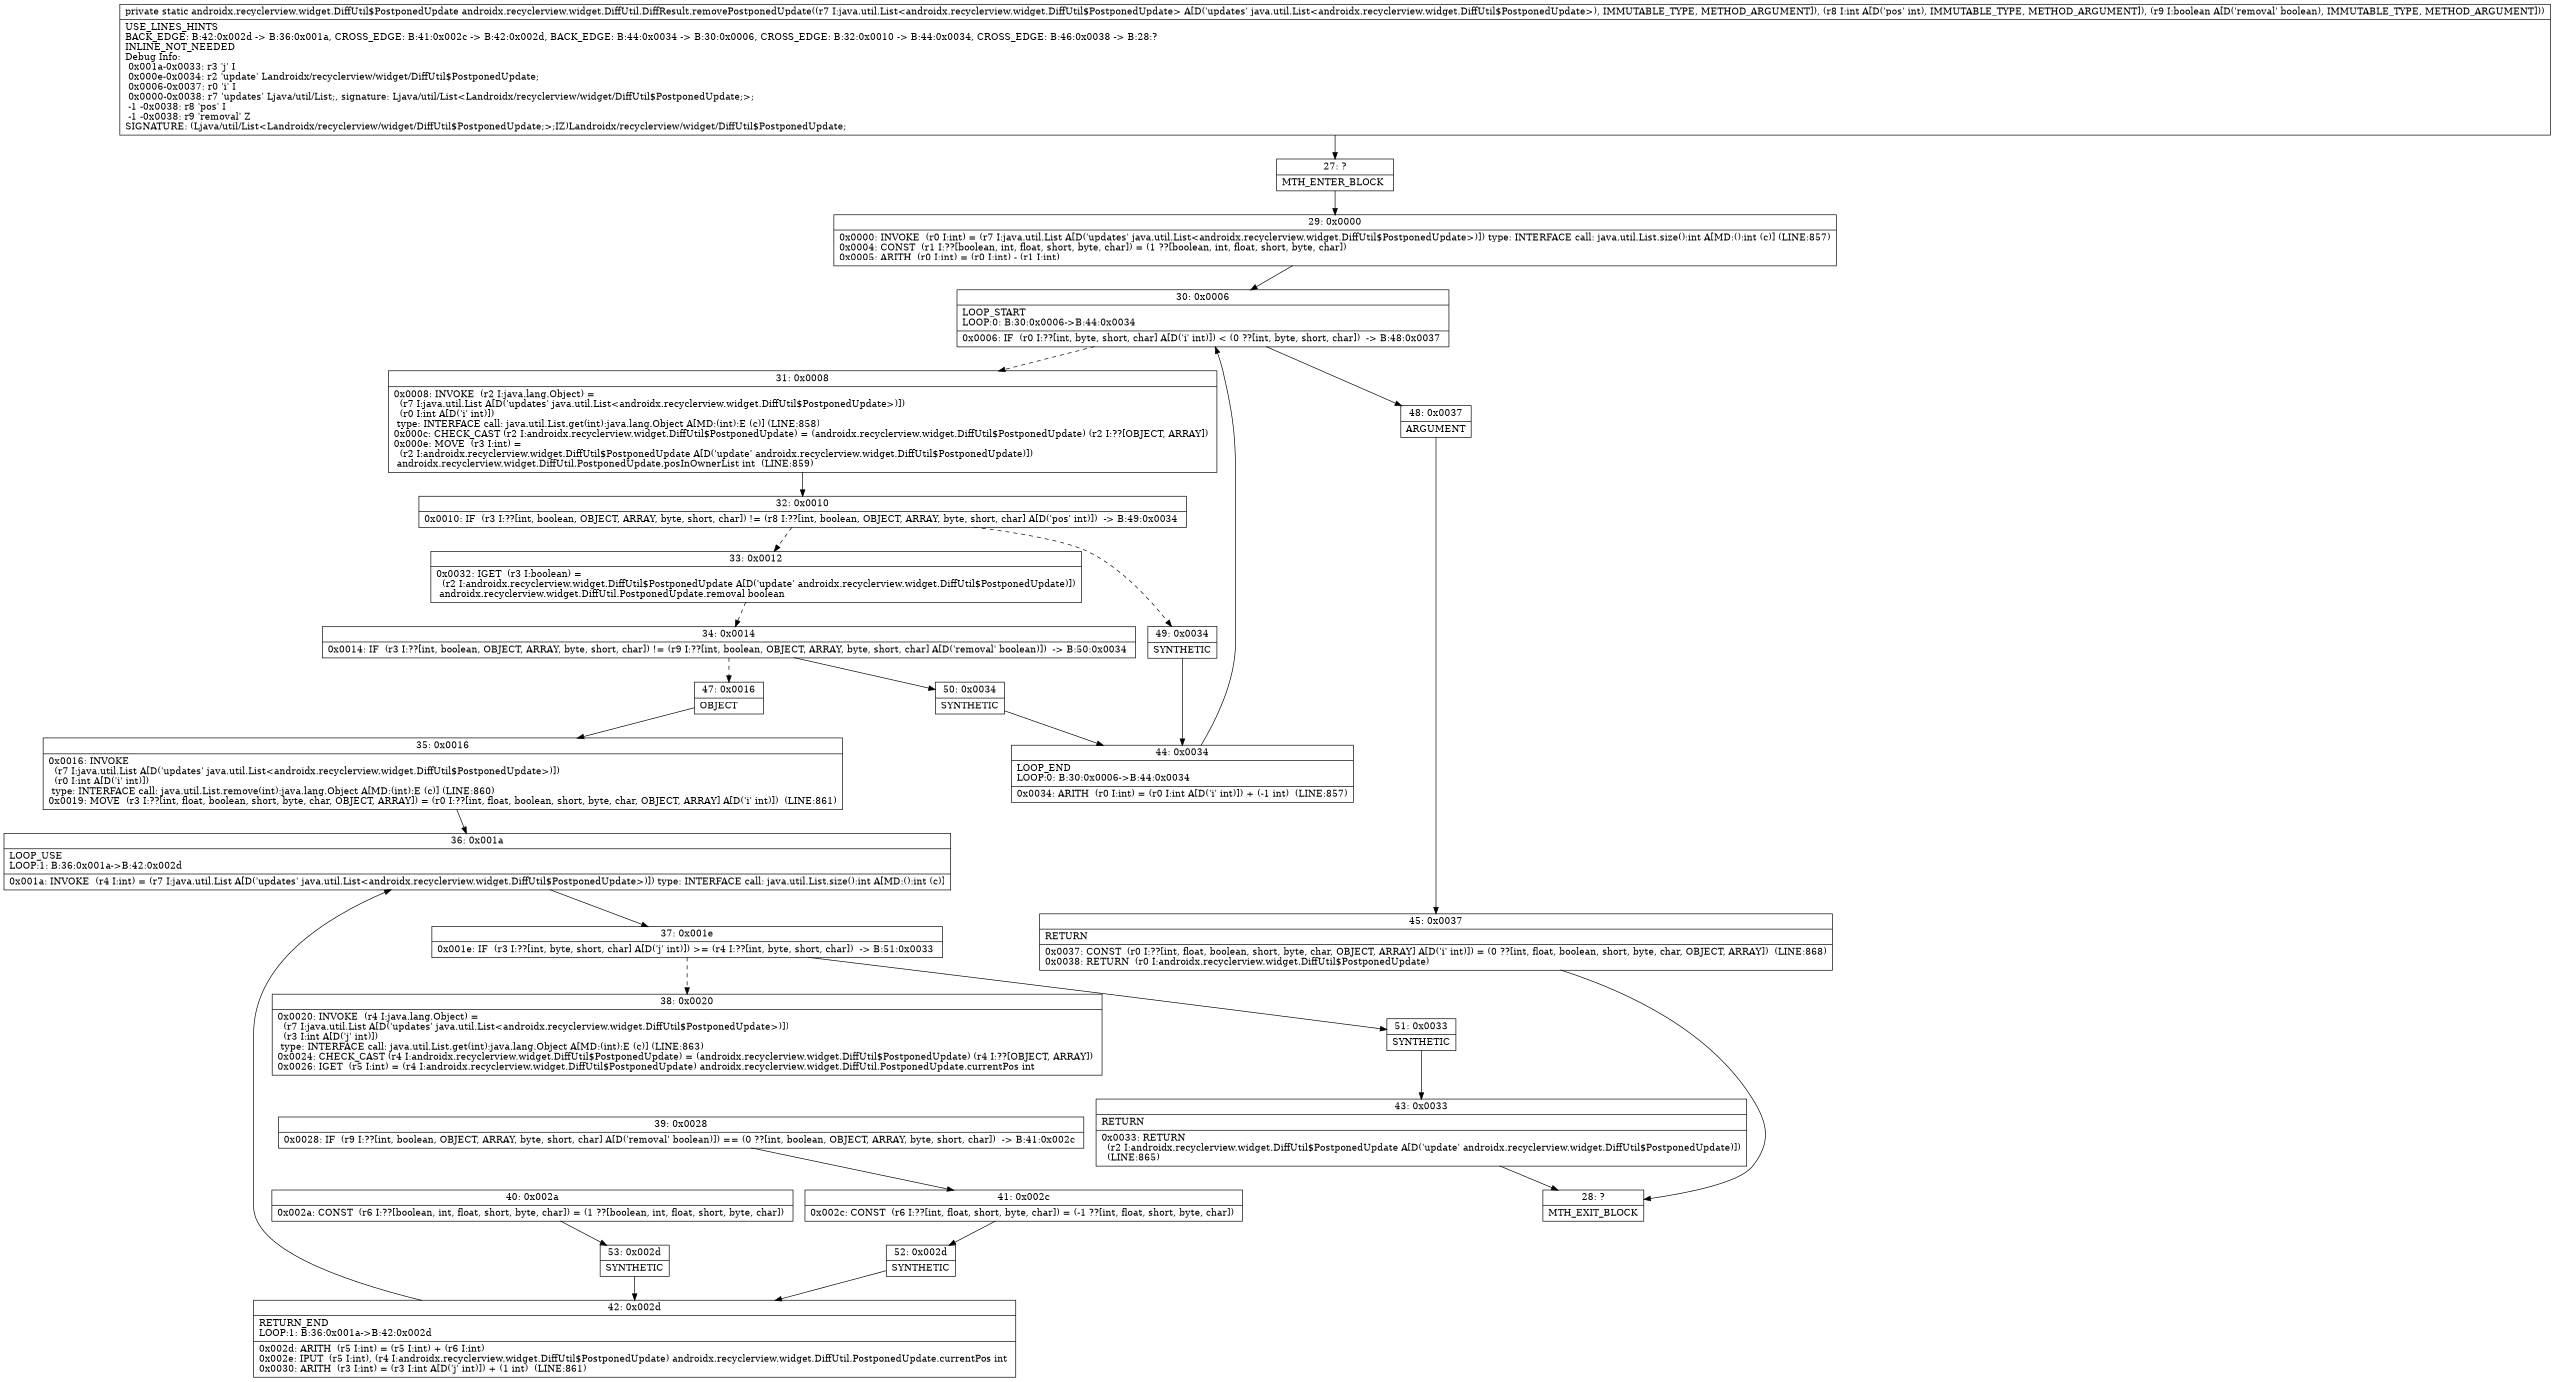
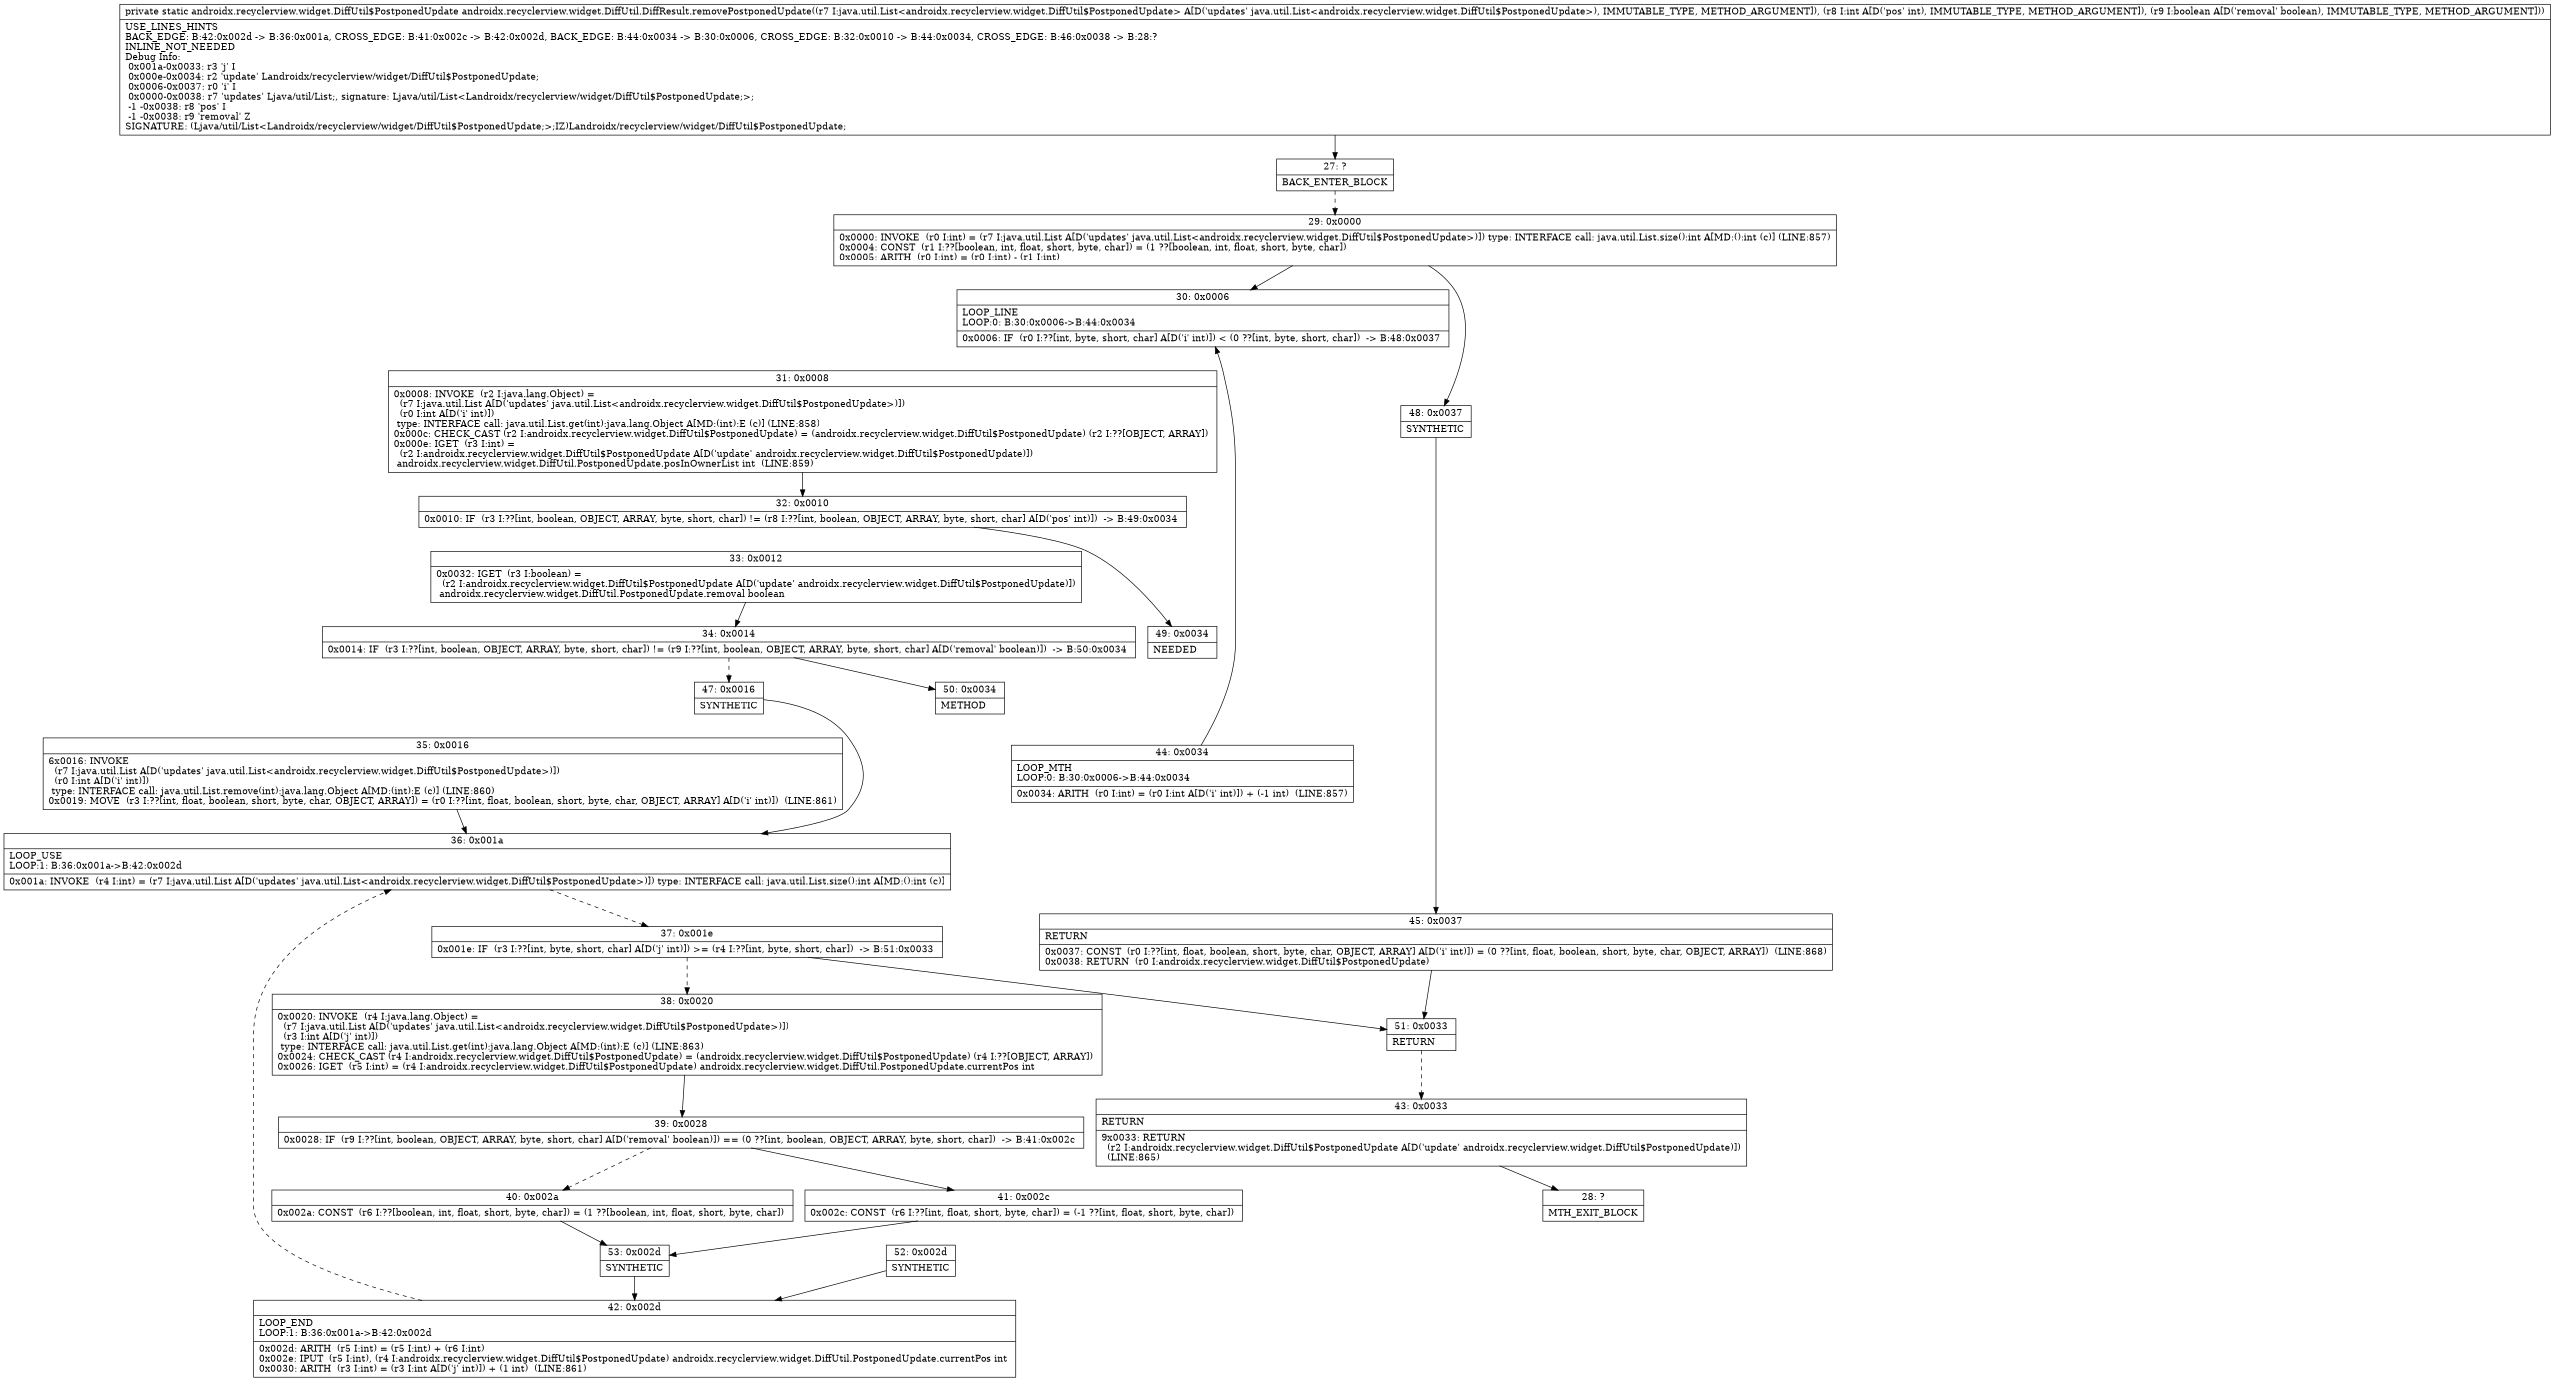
node "27: ?": text "MTH_ENTER_BLOCK" -> "BACK_ENTER_BLOCK"
edge "27: ?" -> "29: 0x0000": style solid -> dashed
node "30: 0x0006": text "LOOP_START" -> "LOOP_LINE"
edge "30: 0x0006" -> "31: 0x0008": removed
edge "30: 0x0006" -> "48: 0x0037": now "29: 0x0000" -> "48: 0x0037"
node "48: 0x0037": text "ARGUMENT" -> "SYNTHETIC"
node "31: 0x0008": text "0x000e: MOVE  (r3 I:int) =" -> "0x000e: IGET  (r3 I:int) ="
edge "32: 0x0010" -> "33: 0x0012": removed
edge "32: 0x0010" -> "49: 0x0034": style dashed -> solid
edge "33: 0x0012" -> "34: 0x0014": style dashed -> solid
node "49: 0x0034": text "SYNTHETIC" -> "NEEDED"
edge "49: 0x0034" -> "44: 0x0034": removed
node "47: 0x0016": text "OBJECT" -> "SYNTHETIC"
node "50: 0x0034": text "SYNTHETIC" -> "METHOD"
edge "47: 0x0016" -> "35: 0x0016": now "47: 0x0016" -> "36: 0x001a"
edge "50: 0x0034" -> "44: 0x0034": removed
node "35: 0x0016": text "0x0016: INVOKE" -> "6x0016: INVOKE"
node "44: 0x0034": text "LOOP_END" -> "LOOP_MTH"
edge "36: 0x001a" -> "37: 0x001e": style solid -> dashed
node "51: 0x0033": text "SYNTHETIC" -> "RETURN"
edge "51: 0x0033" -> "43: 0x0033": style solid -> dashed
edge "45: 0x0037" -> "28: ?": now "45: 0x0037" -> "51: 0x0033"
edge "38: 0x0020" -> "39: 0x0028": added
edge "42: 0x002d" -> "36: 0x001a": style solid -> dashed
node "43: 0x0033": text "0x0033: RETURN" -> "9x0033: RETURN"
edge "39: 0x0028" -> "40: 0x002a": added
edge "41: 0x002c" -> "52: 0x002d": now "41: 0x002c" -> "53: 0x002d"
node "42: 0x002d": text "RETURN_END" -> "LOOP_END"
